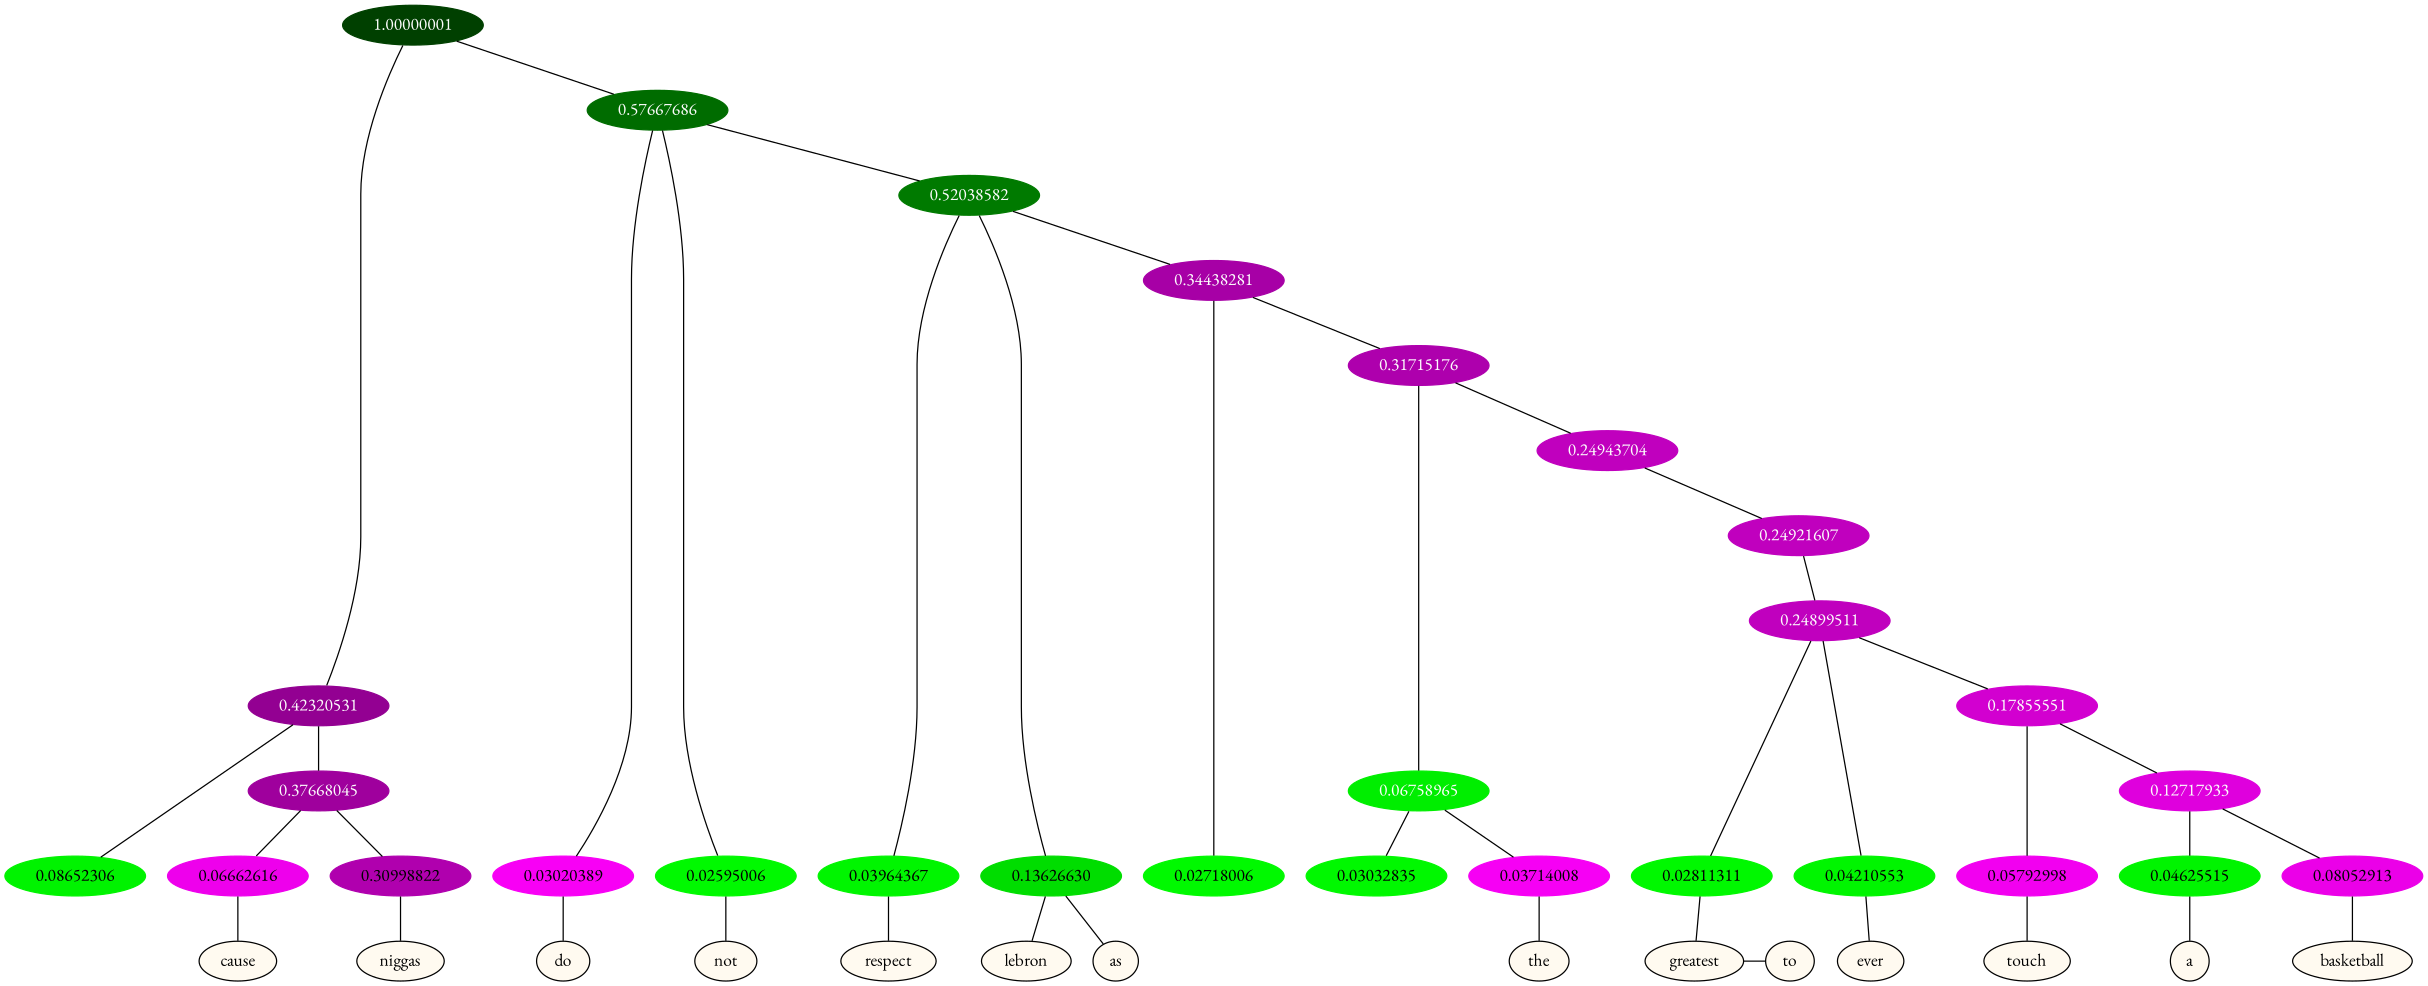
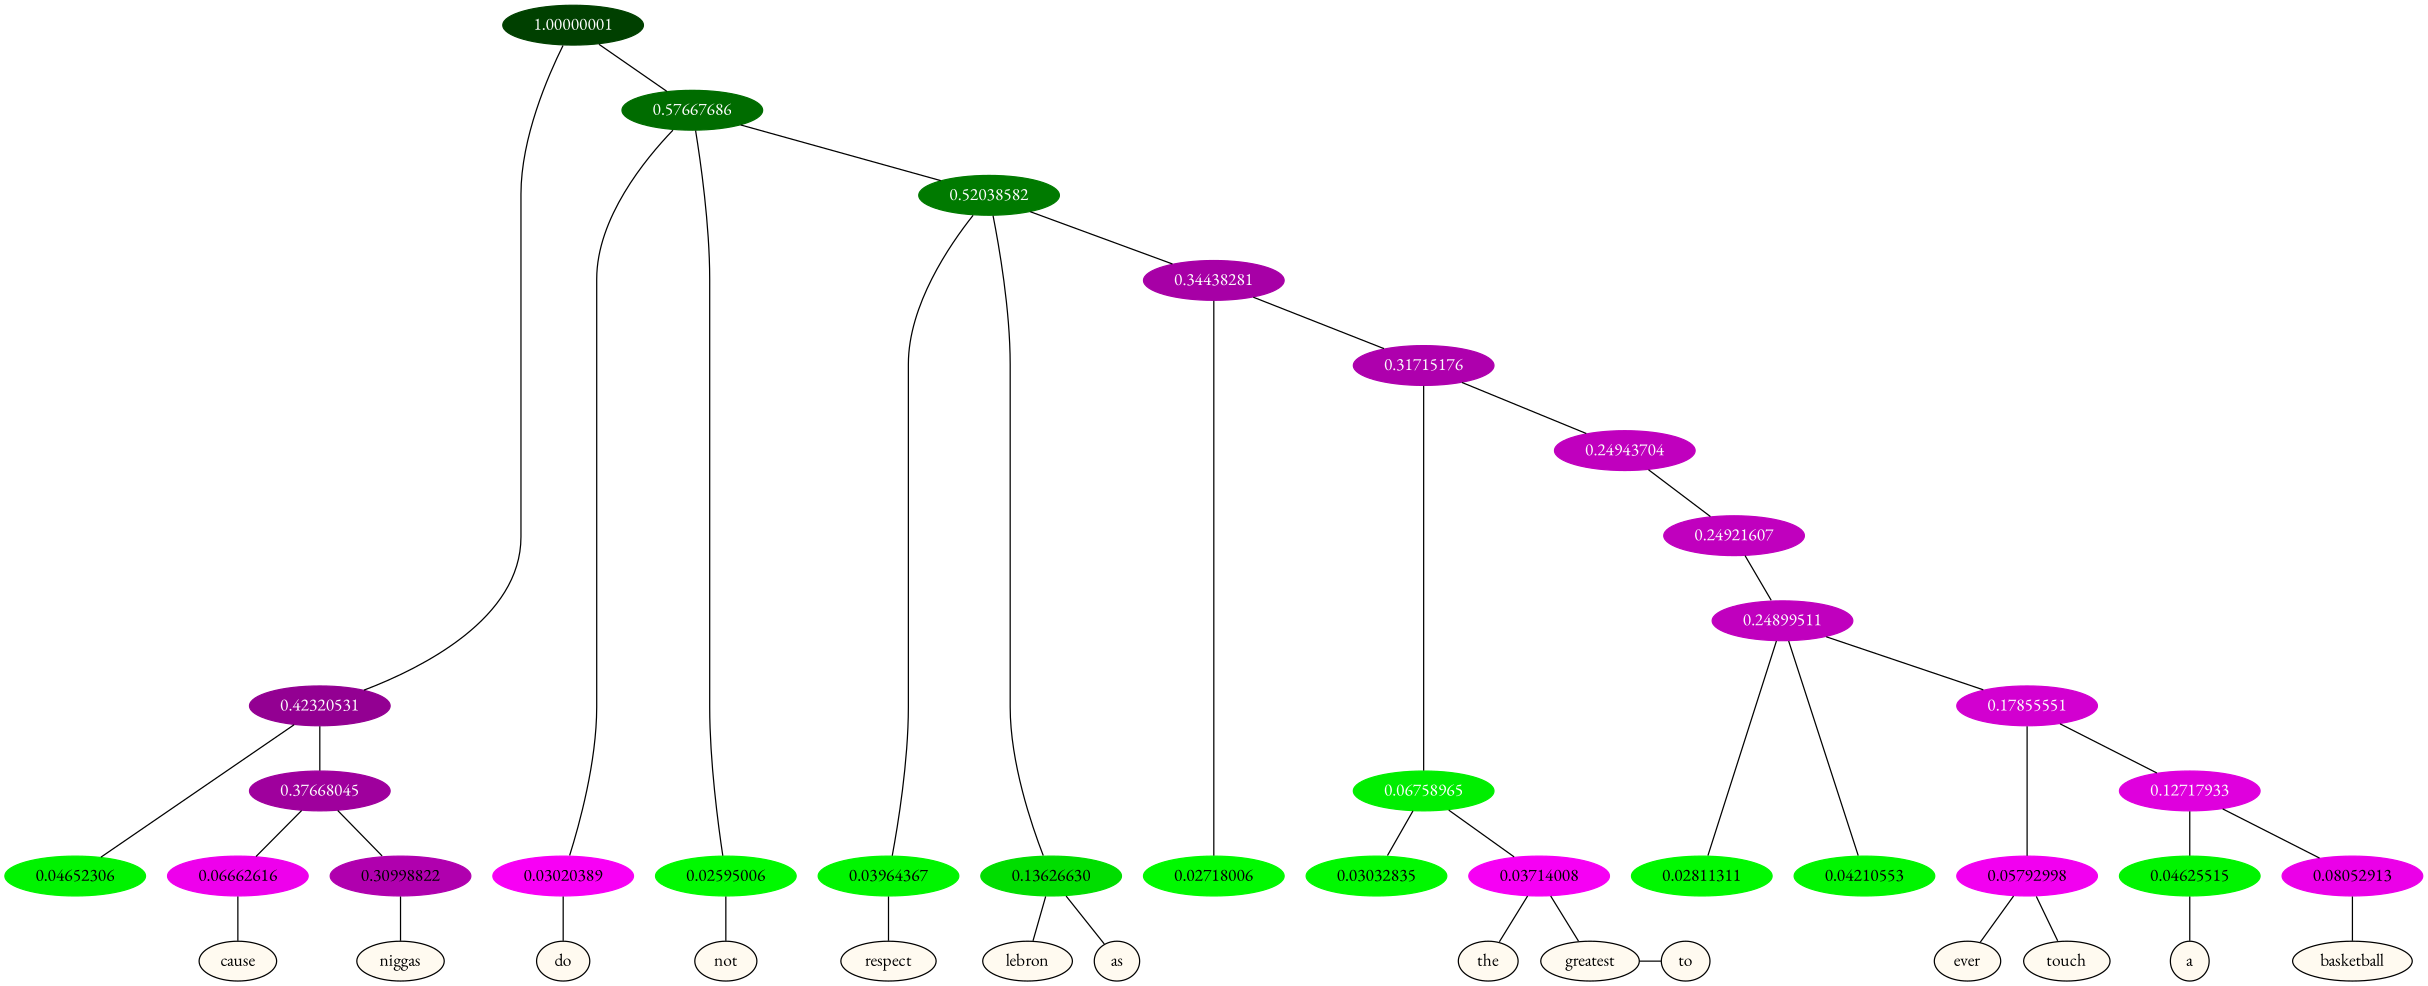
node "0.08652306": label "0.08652306" -> "0.04652306"
edge "0.02811311" -- "greatest": now "0.03714008" -- "greatest"
edge "0.04210553" -- "ever": now "0.05792998" -- "ever"
